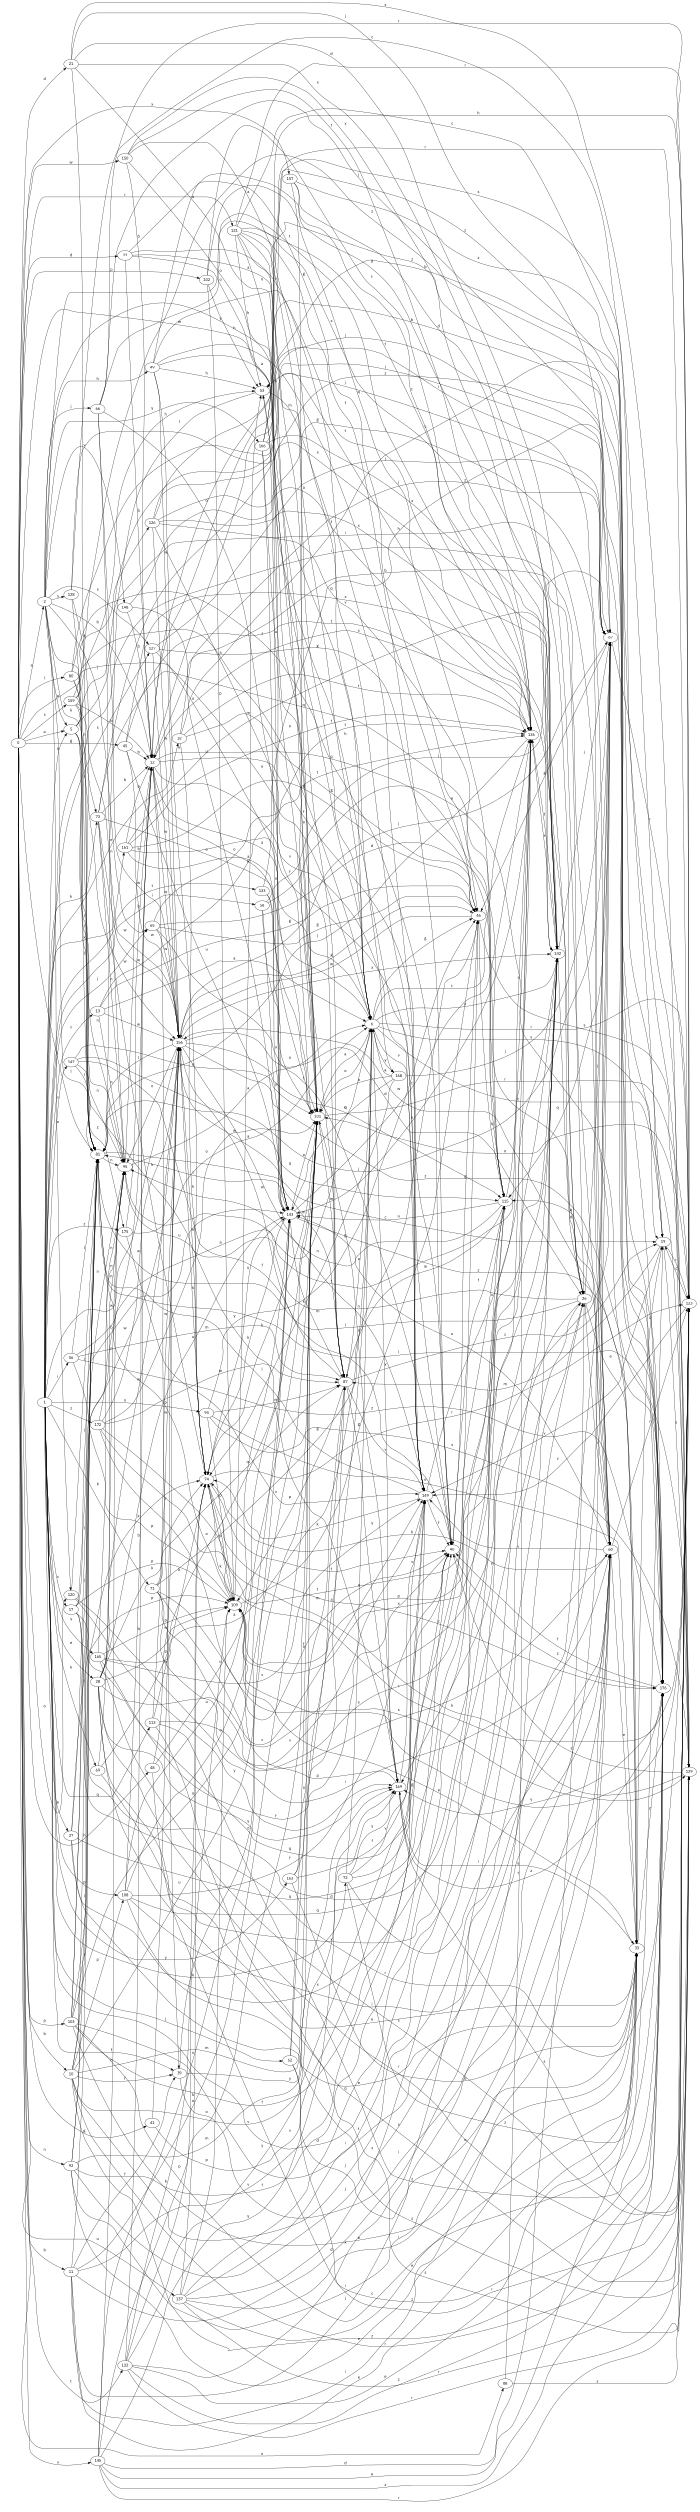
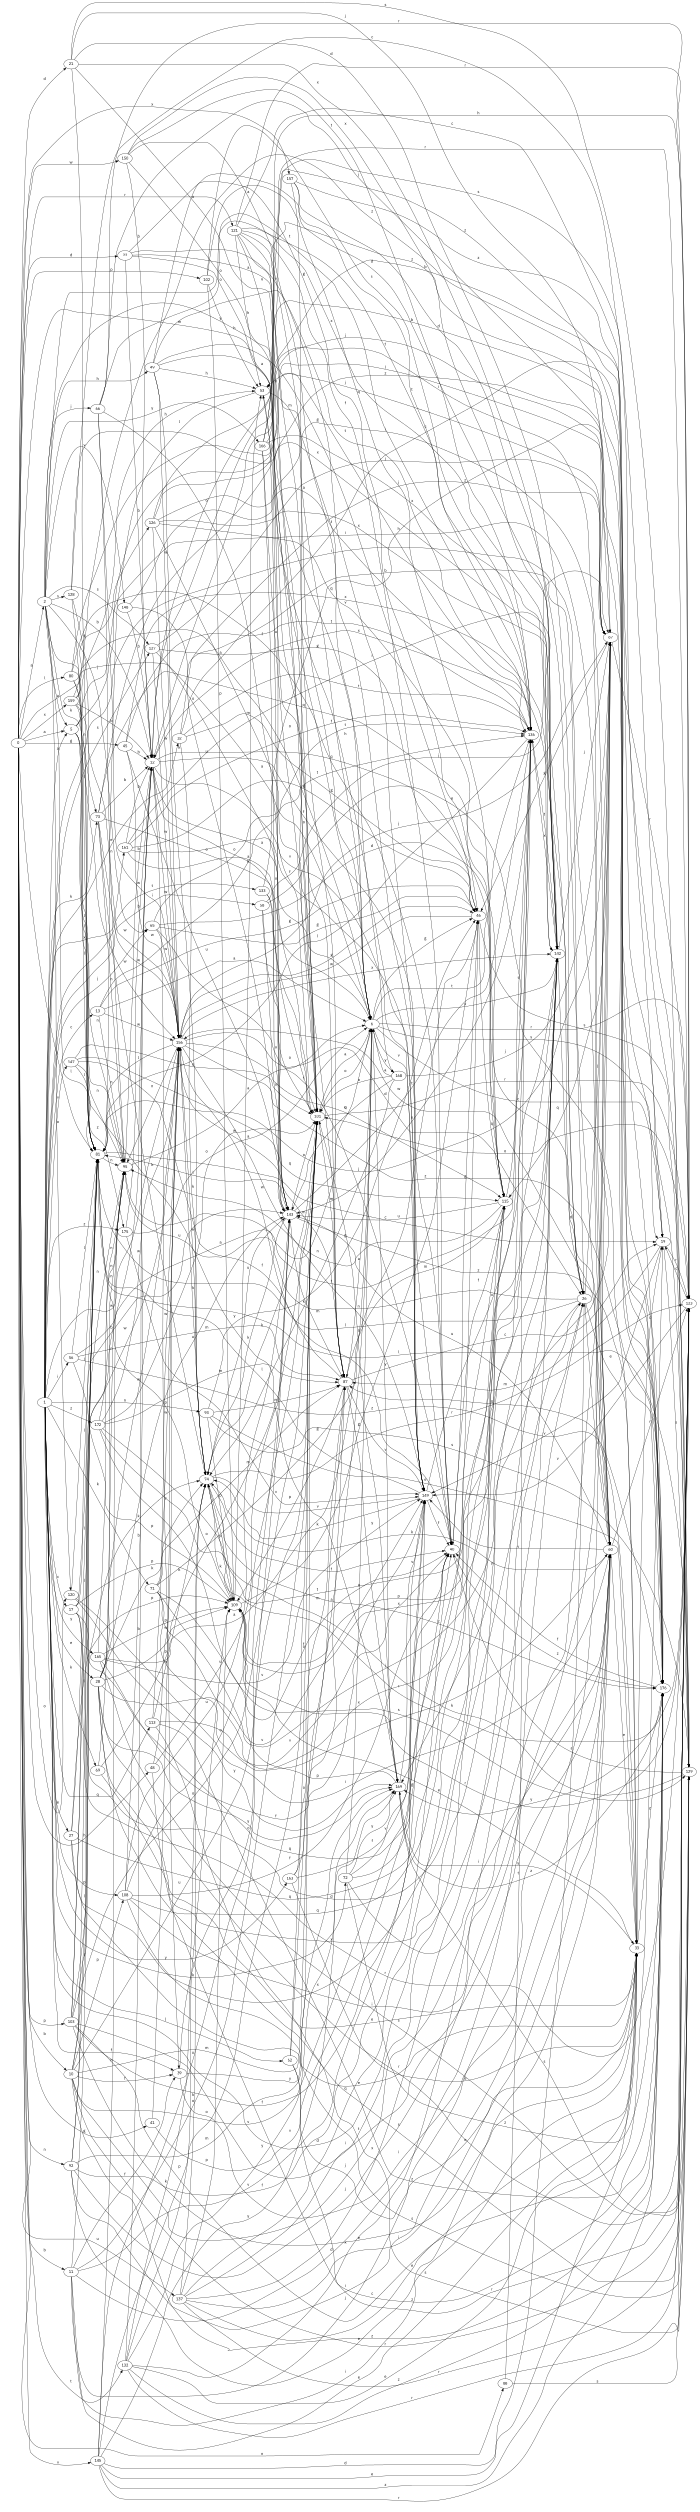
edge "74" -> "149": added, label "v"
edge "33" -> "115": now "33" -> "87"
